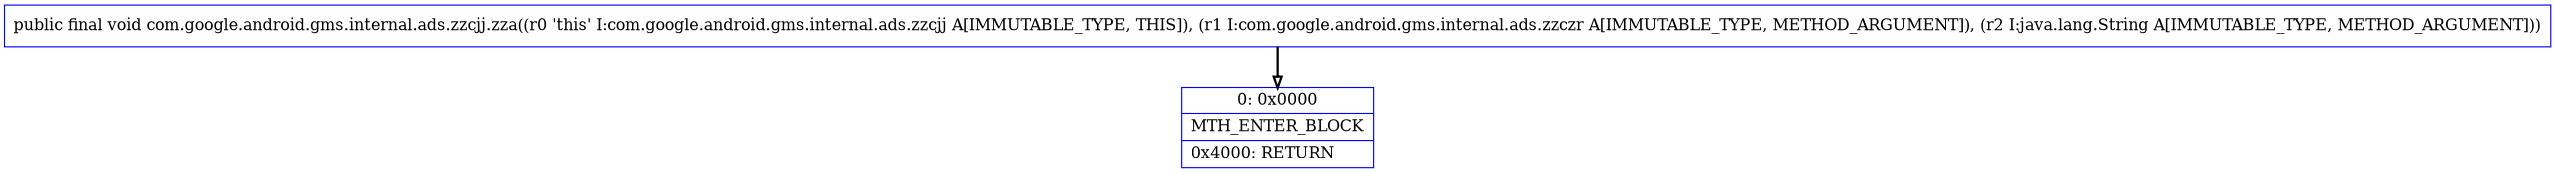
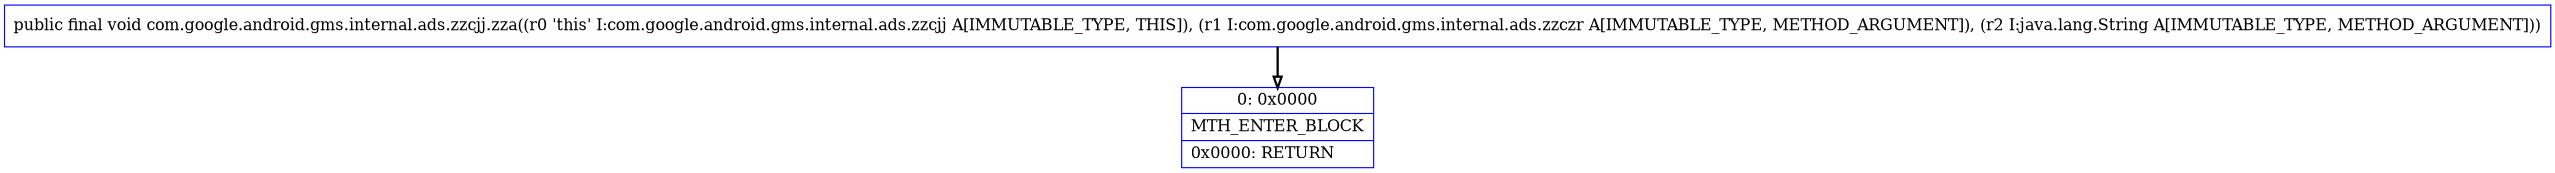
node "0: 0x0000": text "0x4000: RETURN" -> "0x0000: RETURN"
